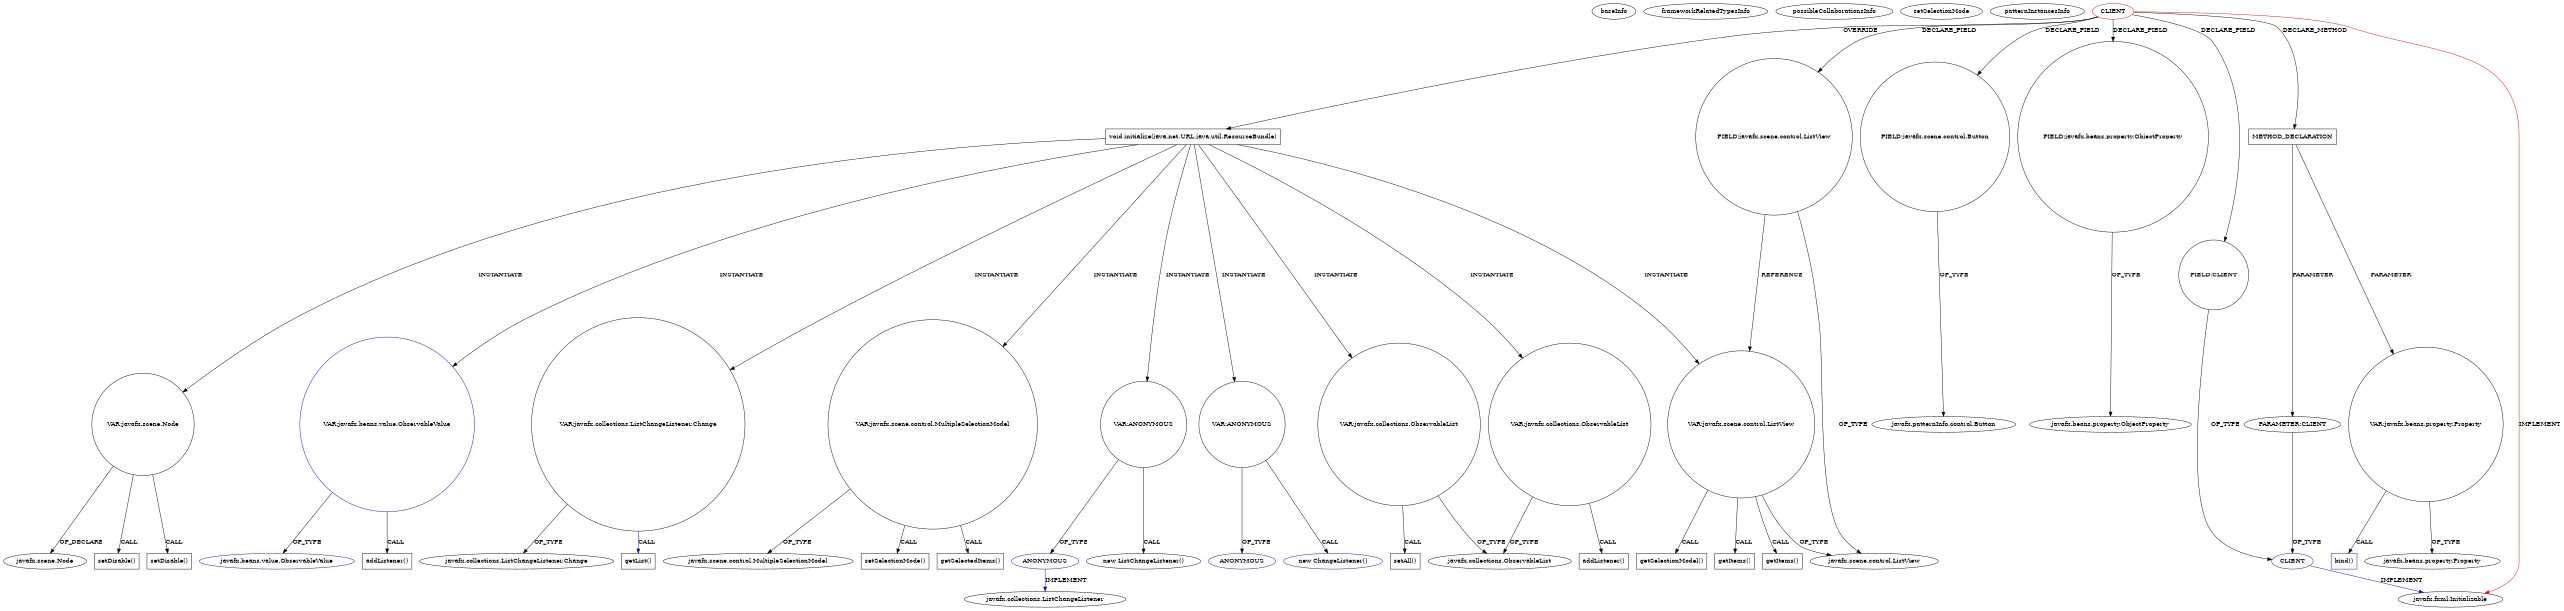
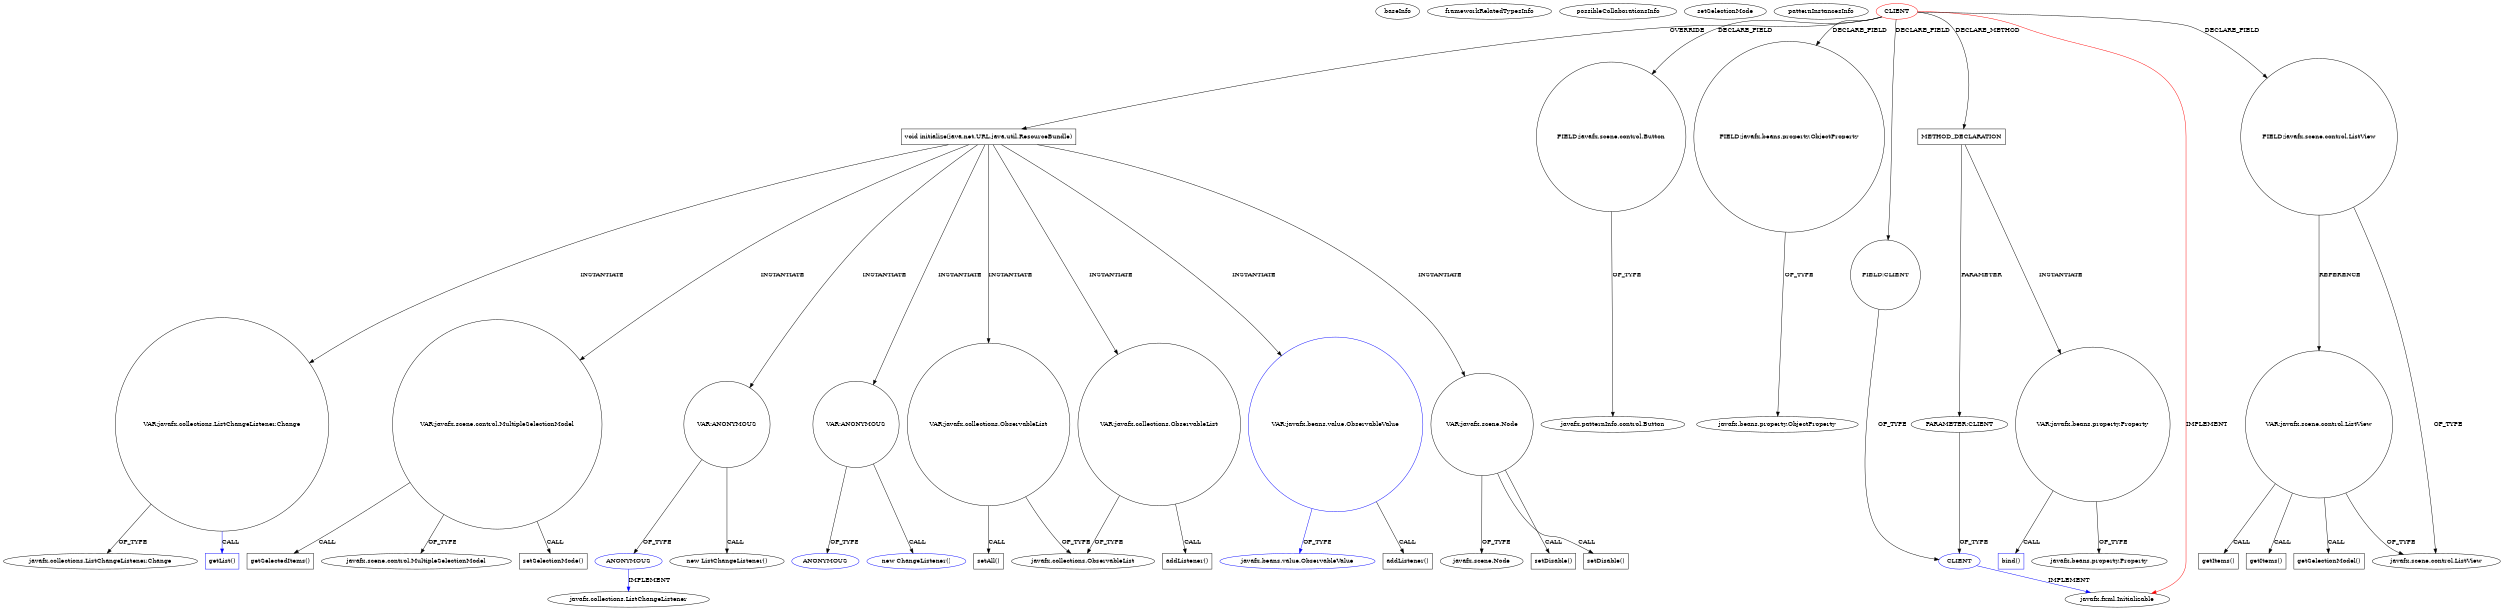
edge "void initialize(java.net.URL,java.util.ResourceBundle)" -> "VAR:javafx.scene.control.ListView": removed, label "INSTANTIATE"
edge "METHOD_DECLARATION" -> "VAR:javafx.beans.property.Property": label "PARAMETER" -> "INSTANTIATE"
edge "VAR:javafx.beans.value.ObservableValue" -> "javafx.beans.value.ObservableValue": color black -> blue
edge "VAR:javafx.scene.Node" -> "javafx.scene.Node": label "OF_DECLARE" -> "OF_TYPE"
node "getList()": color black -> blue
